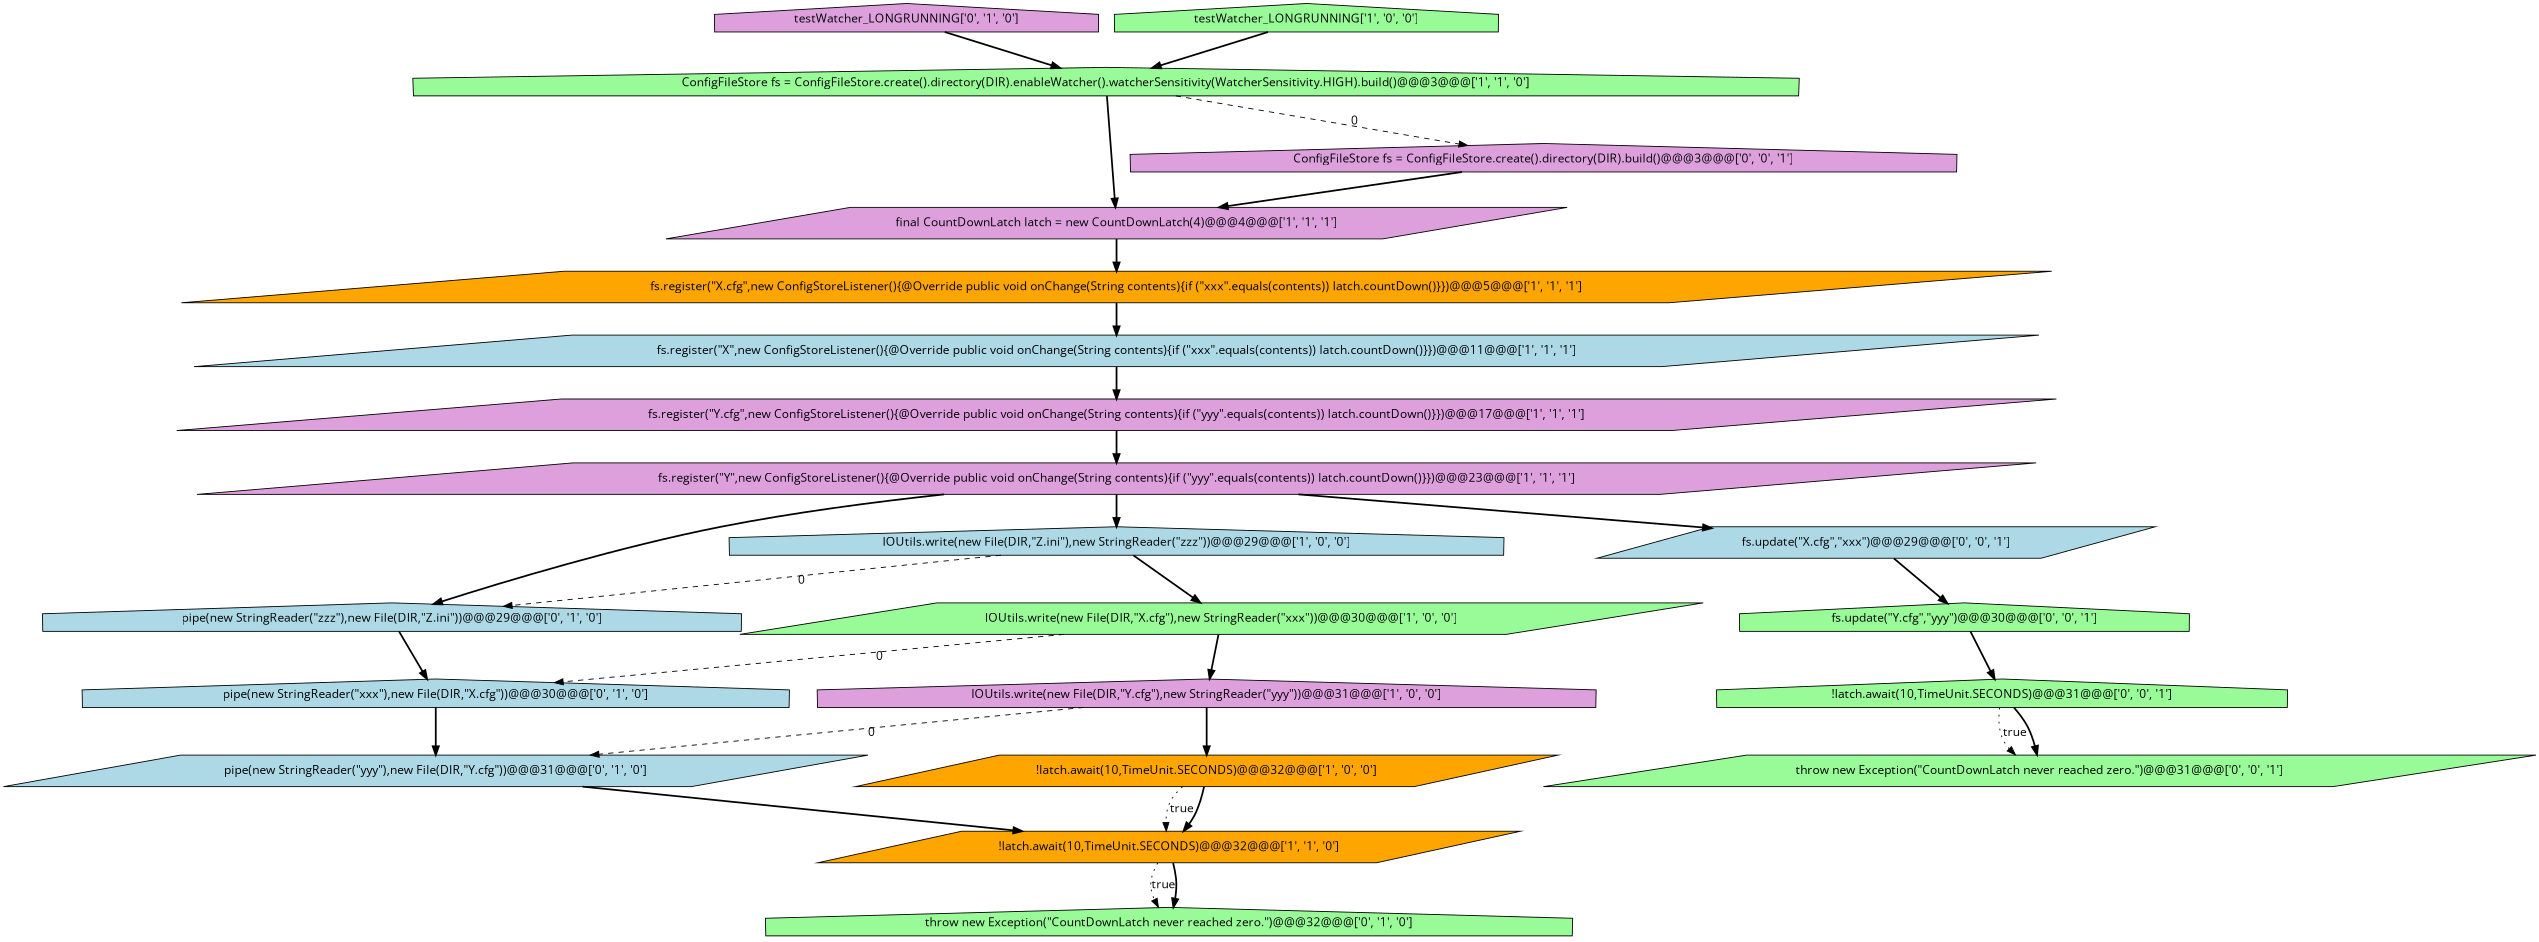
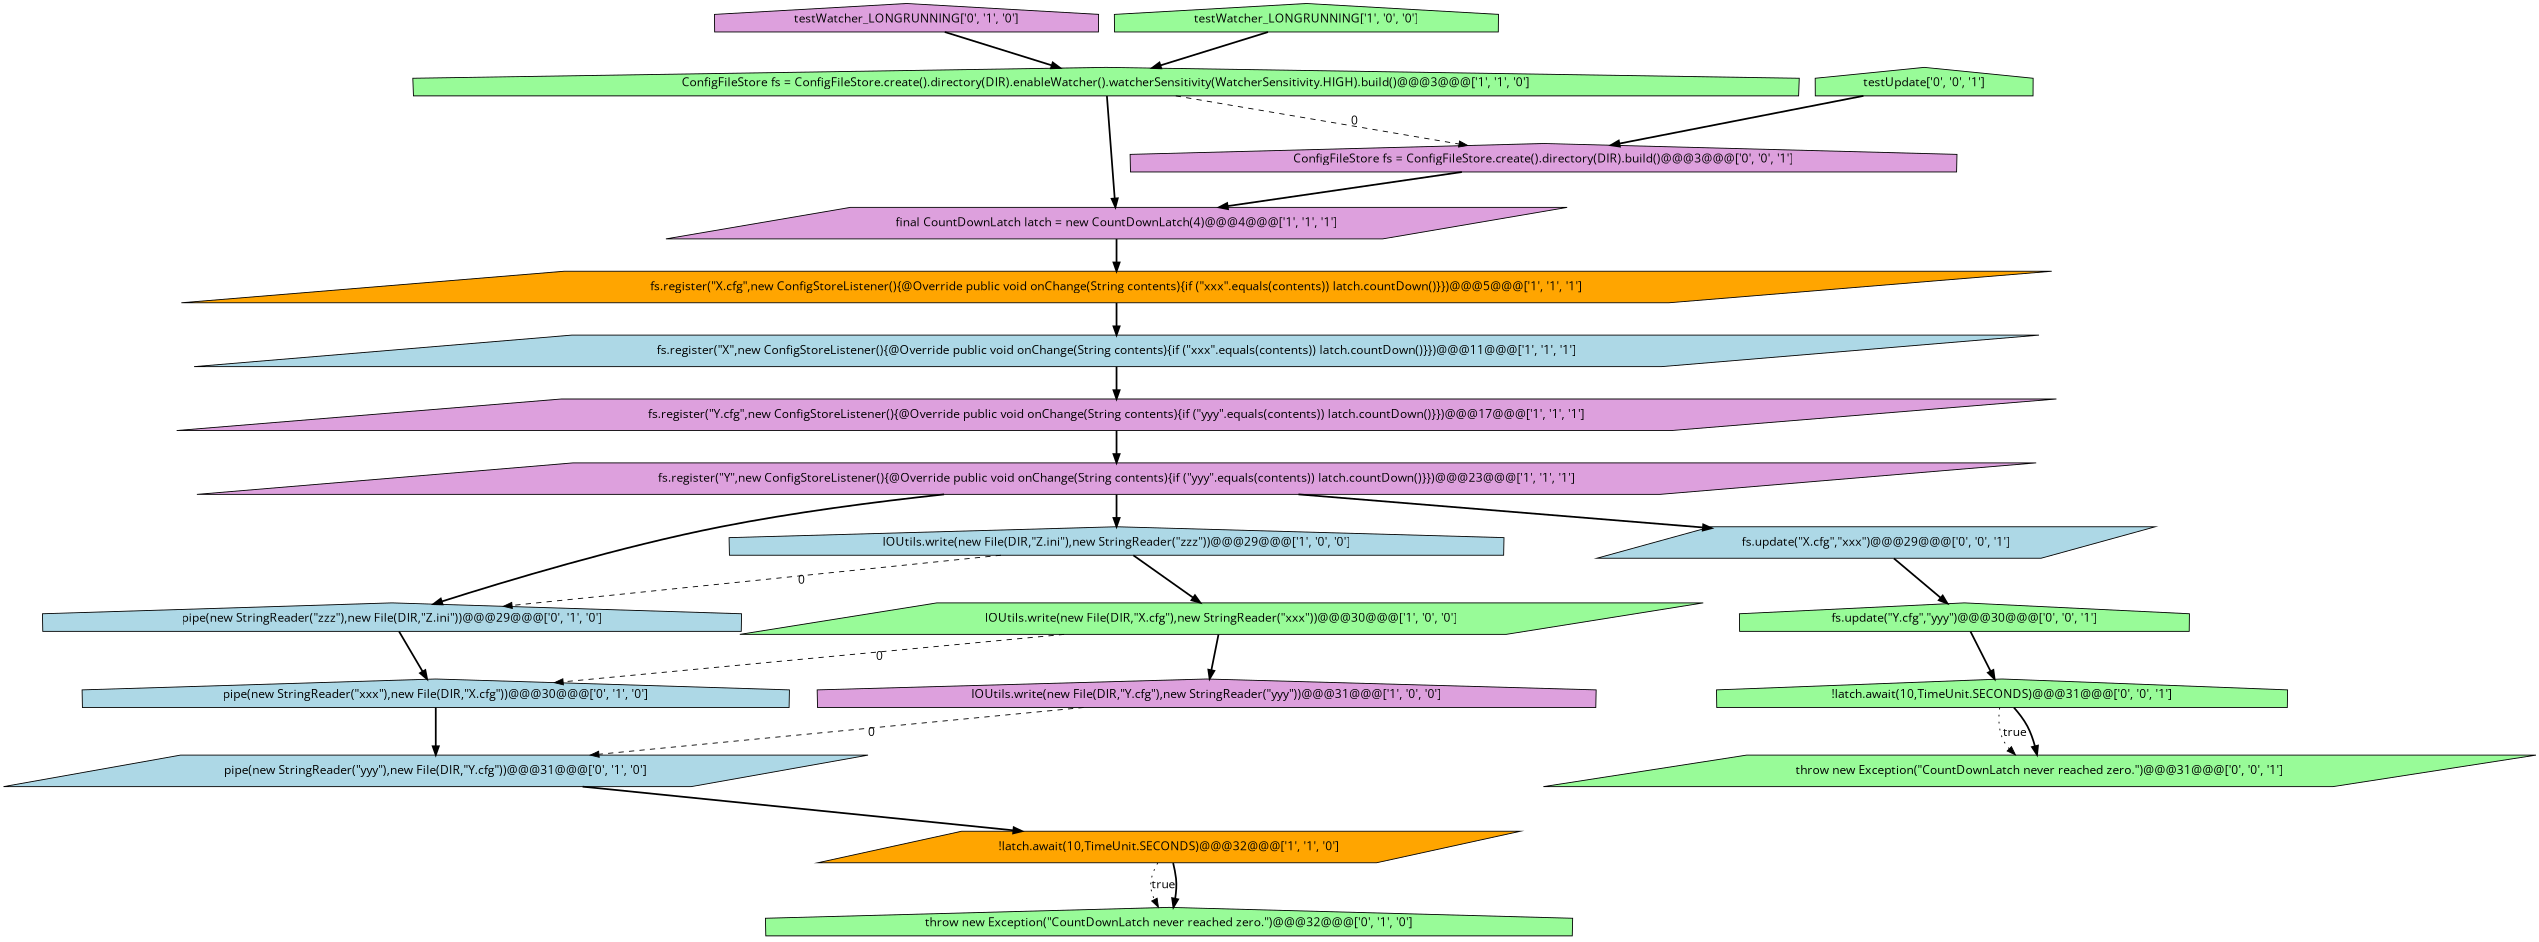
node "testUpdate['0', '0', '1']": added
node "!latch.await(10,TimeUnit.SECONDS)@@@32@@@['1', '0', '0']": removed
